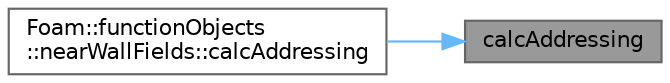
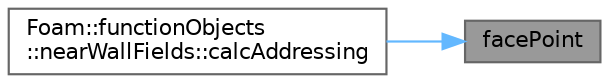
node "calcAddressing": label "calcAddressing" -> "facePoint"
